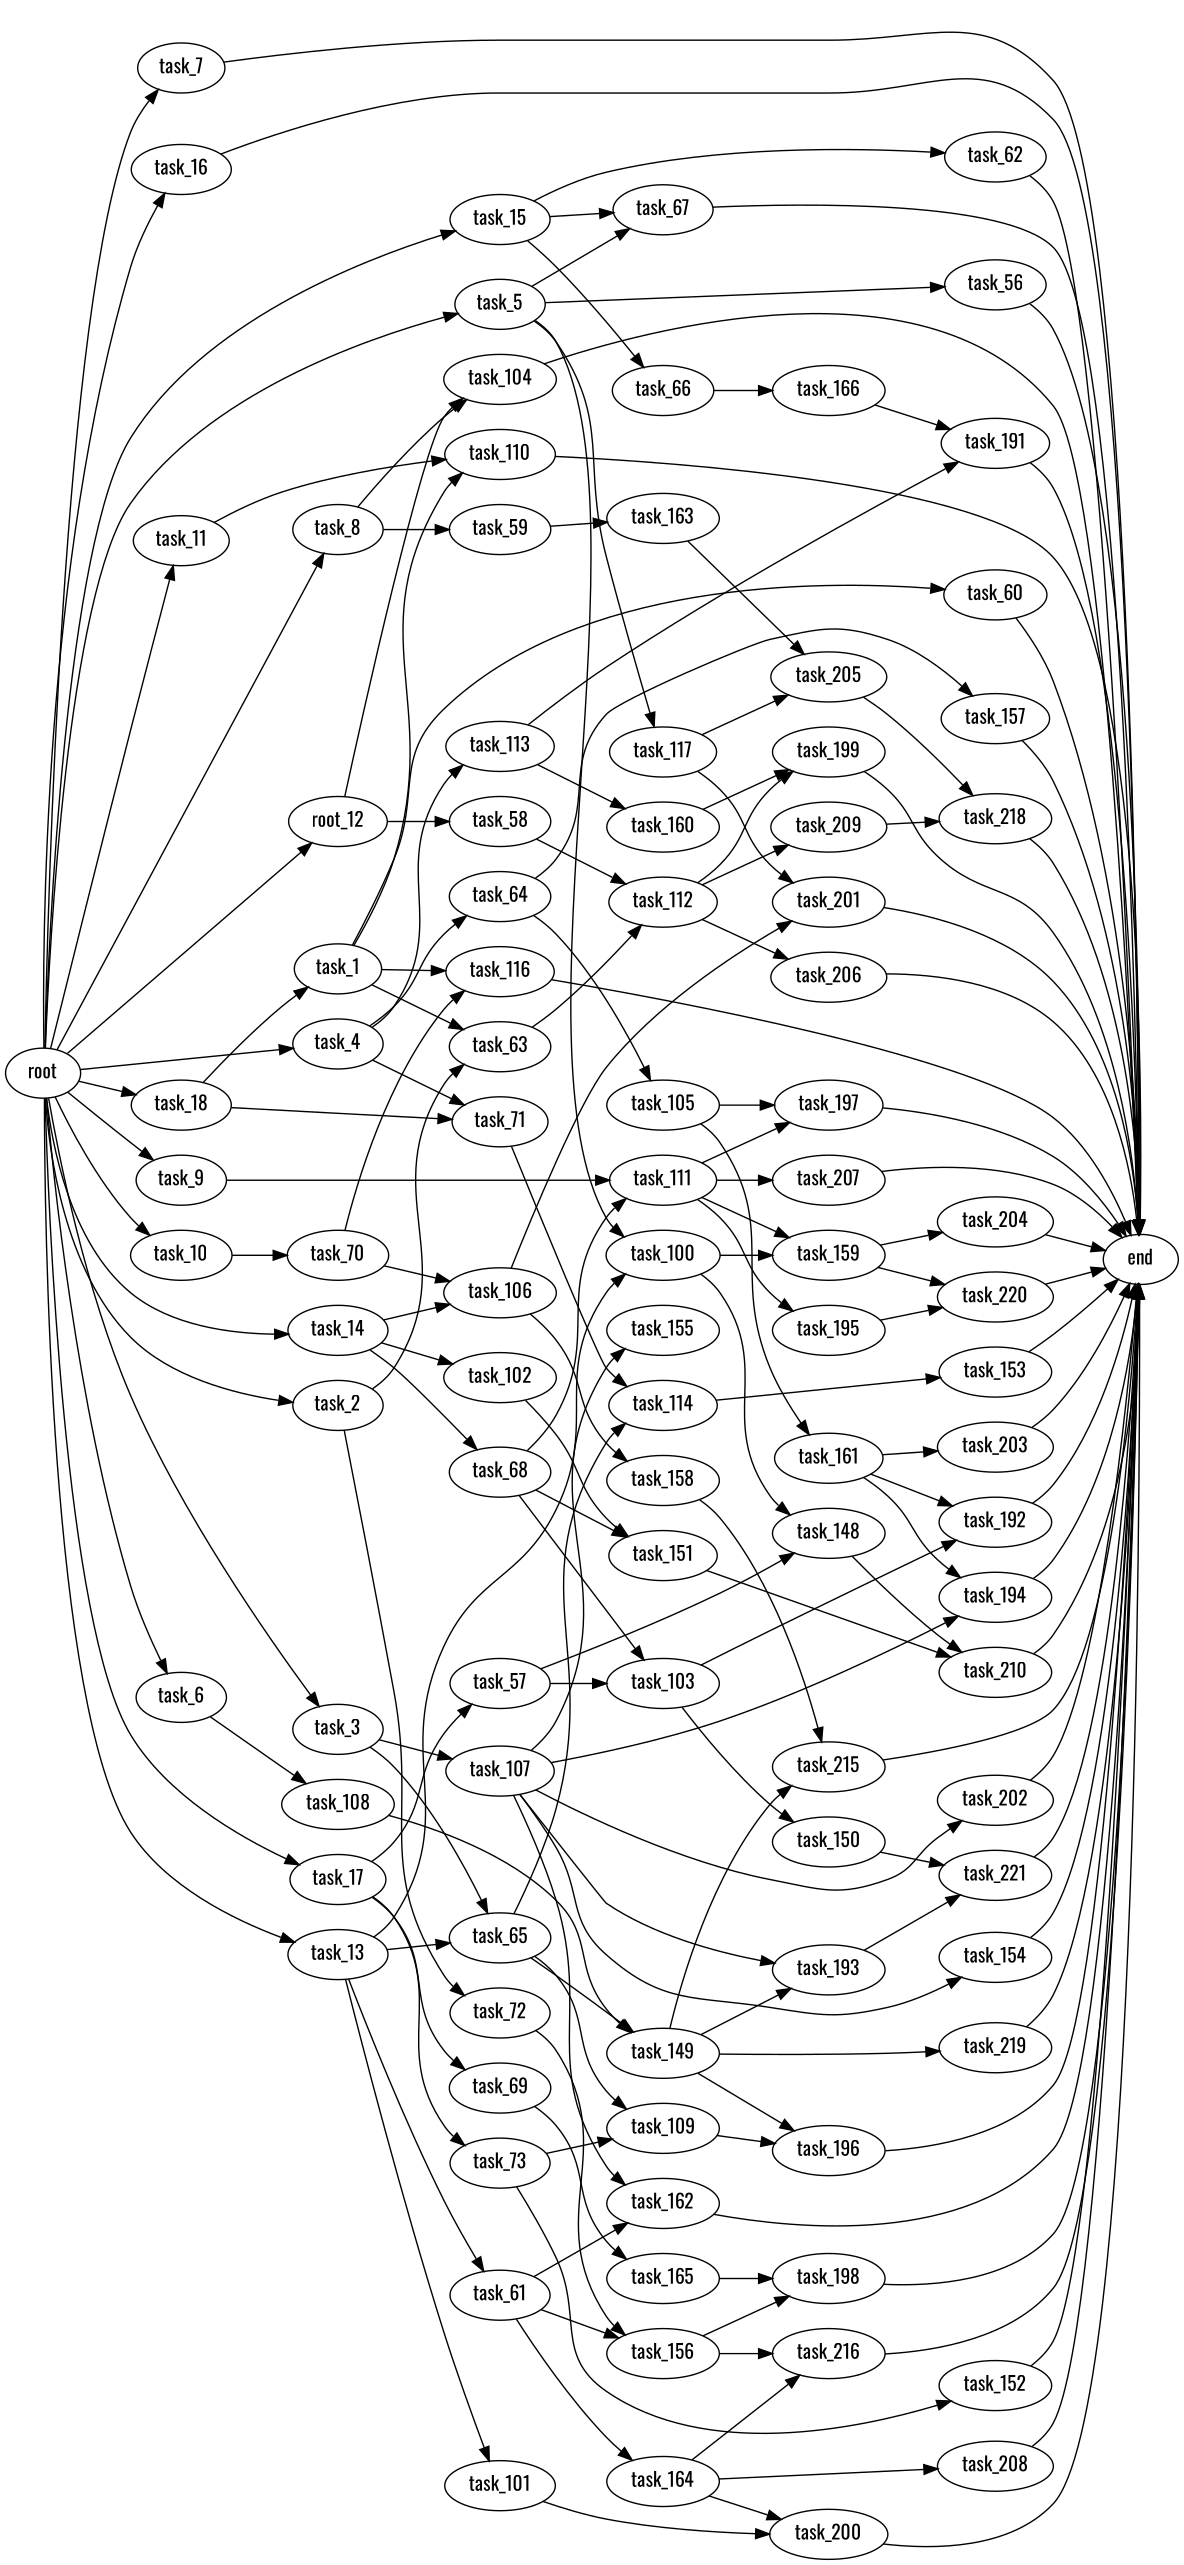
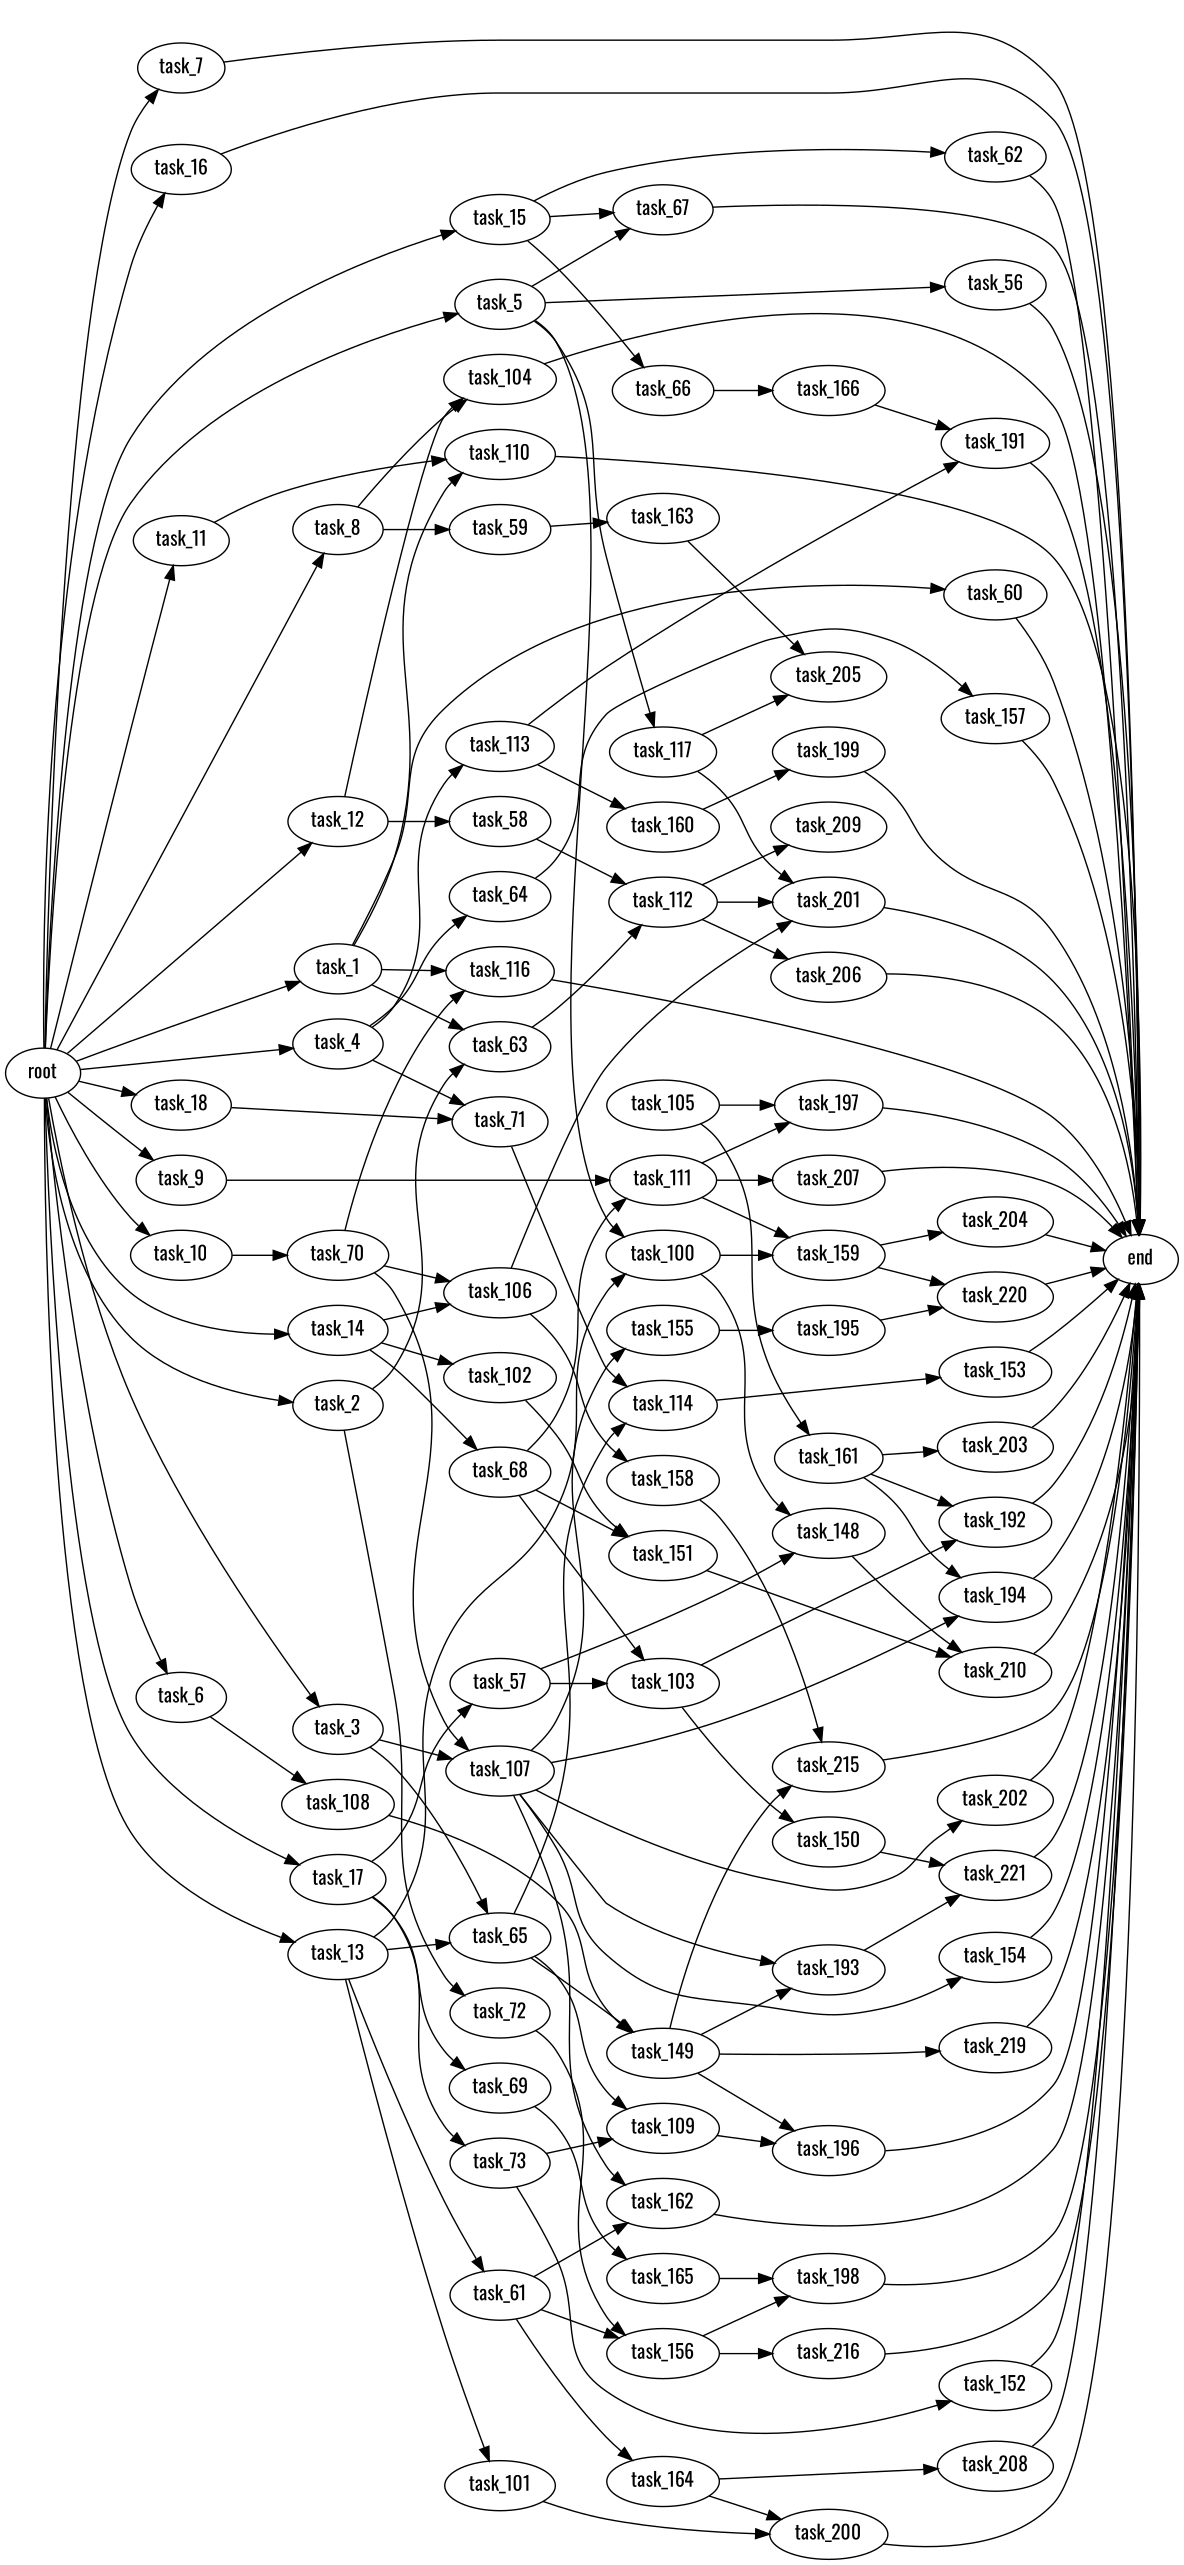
node "task_218": removed
node "root_12": label "root_12" -> "task_12"
edge "task_112" -> "task_199": now "task_112" -> "task_201"
edge "task_64" -> "task_105": removed
edge "task_18" -> "task_1": now "root" -> "task_1"
edge "task_111" -> "task_195": now "task_155" -> "task_195"
edge "task_70" -> "task_107": added
edge "task_164" -> "task_216": removed
